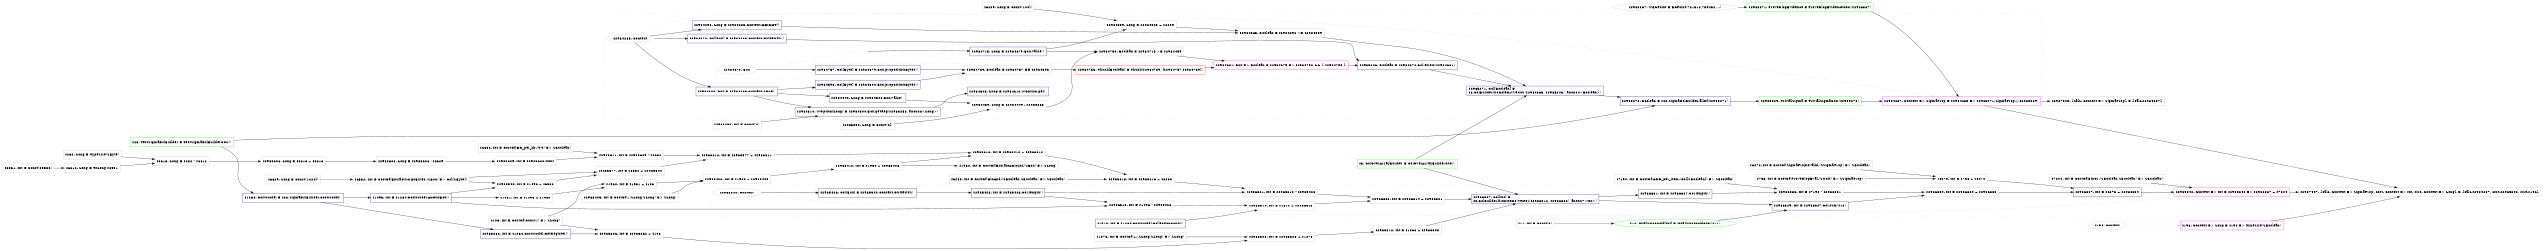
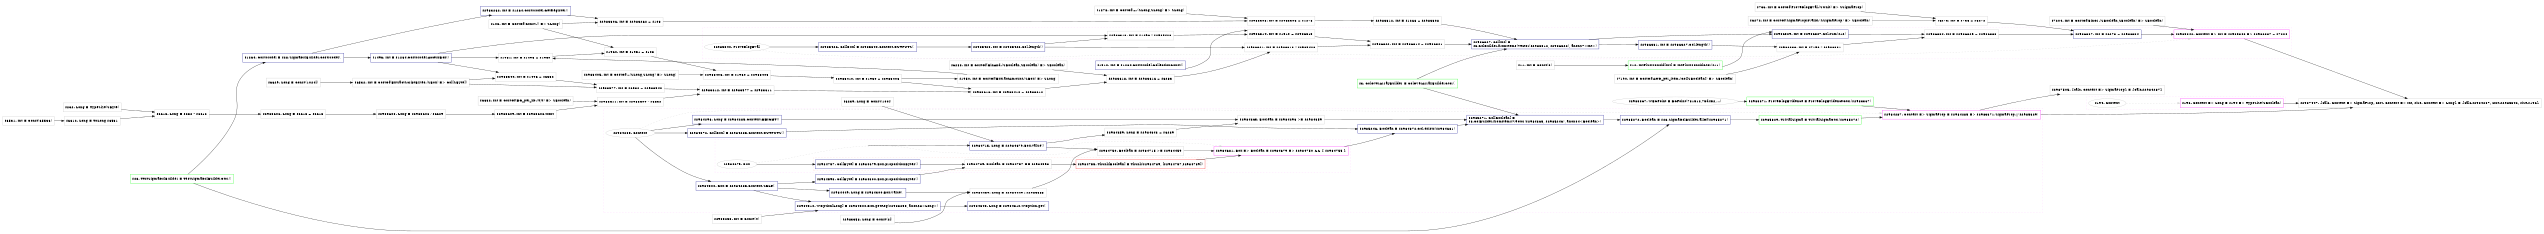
edge "s6239: Long = Const(100l)" -> "s2984359: Long = s2984343 + s6239": now "s6239: Long = Const(100l)" -> "s2984715: Long = s2984679.Box.value()"
edge "s1950: Int = CostOf(ExtractAmount:(SBox) => SLong)" -> "s1951: Int = s1496 + s1950": added
node "s2985340: Context": label "s2985340: Context" -> "s2985340: ProveDlogEval"
node "s12: IntPlusMonoid[Int] = IntPlusMonoidCtor(s11)": shape ellipse -> box
